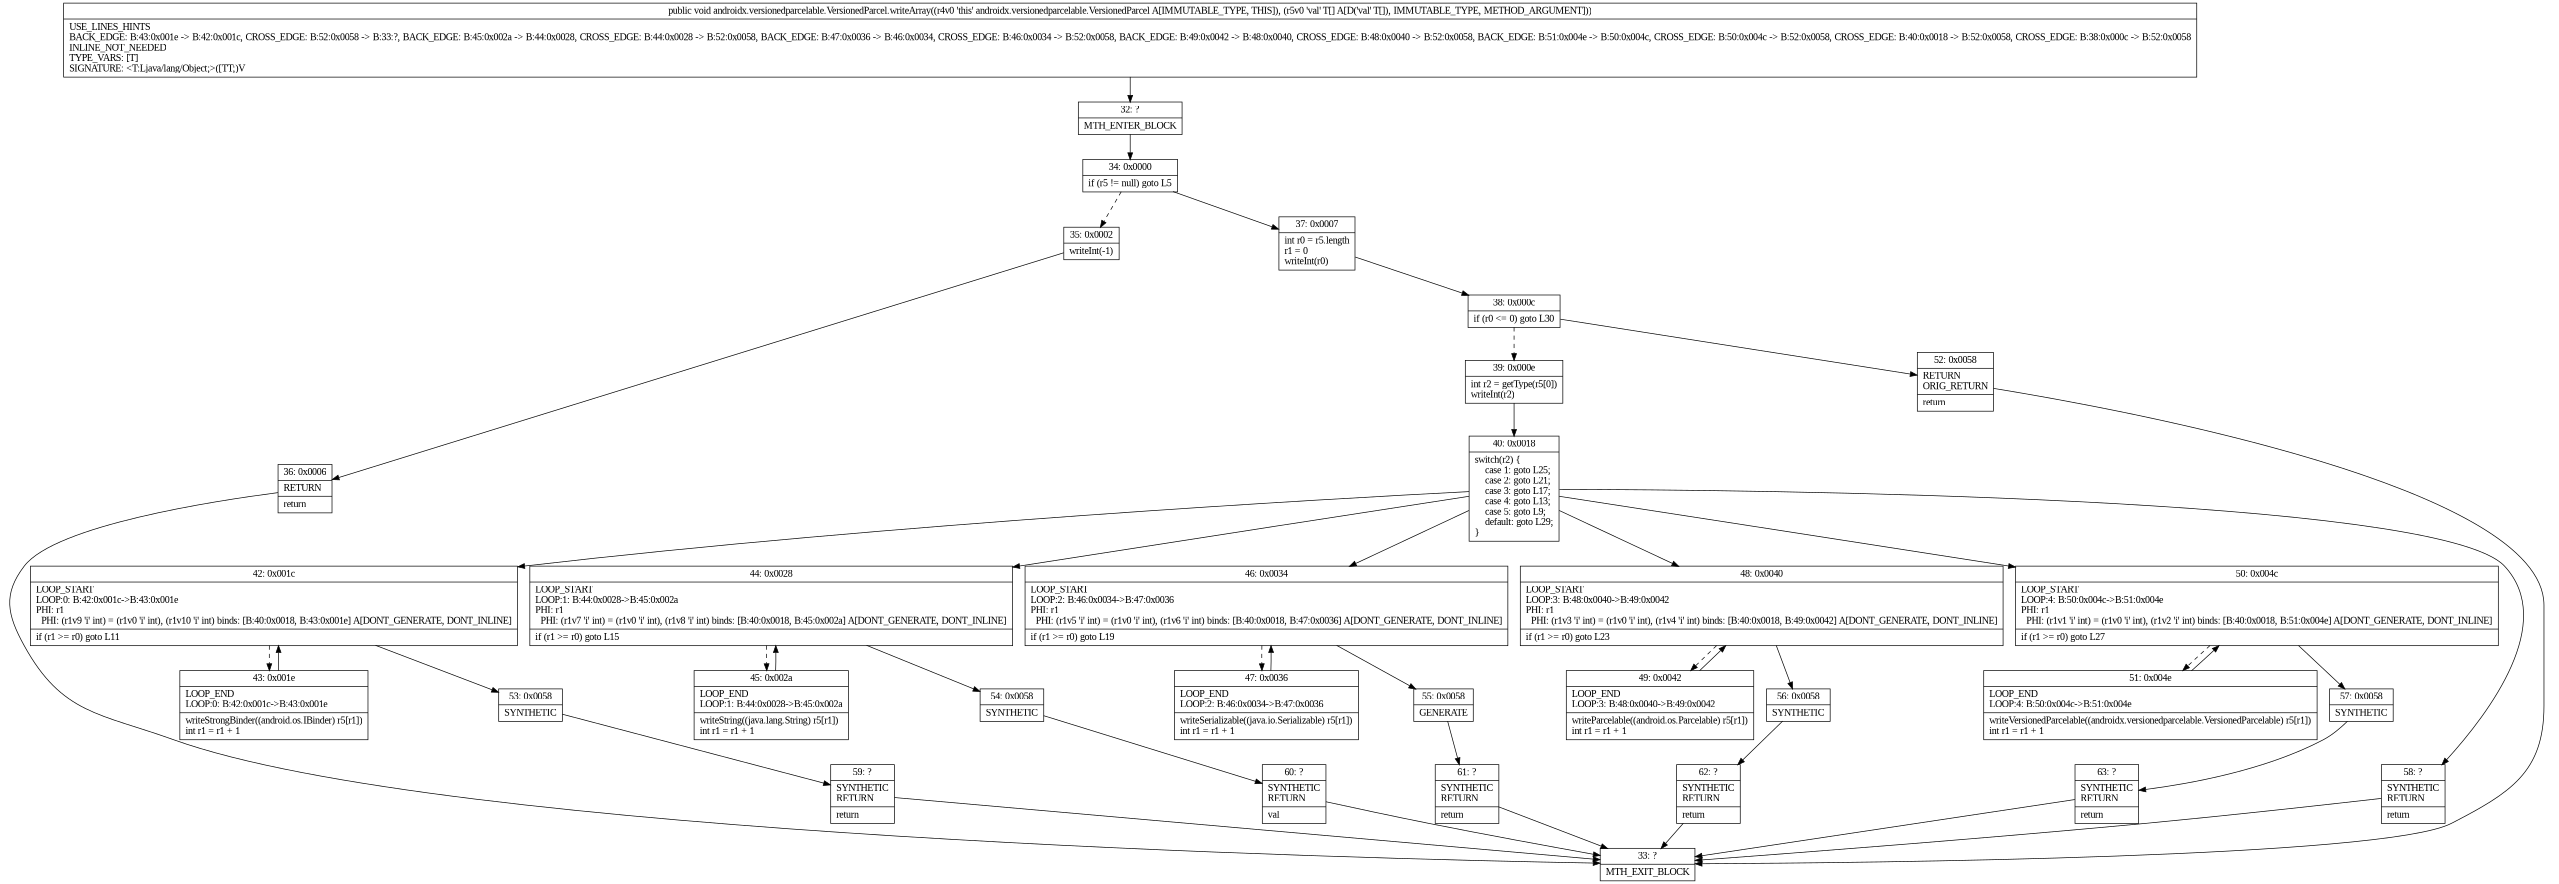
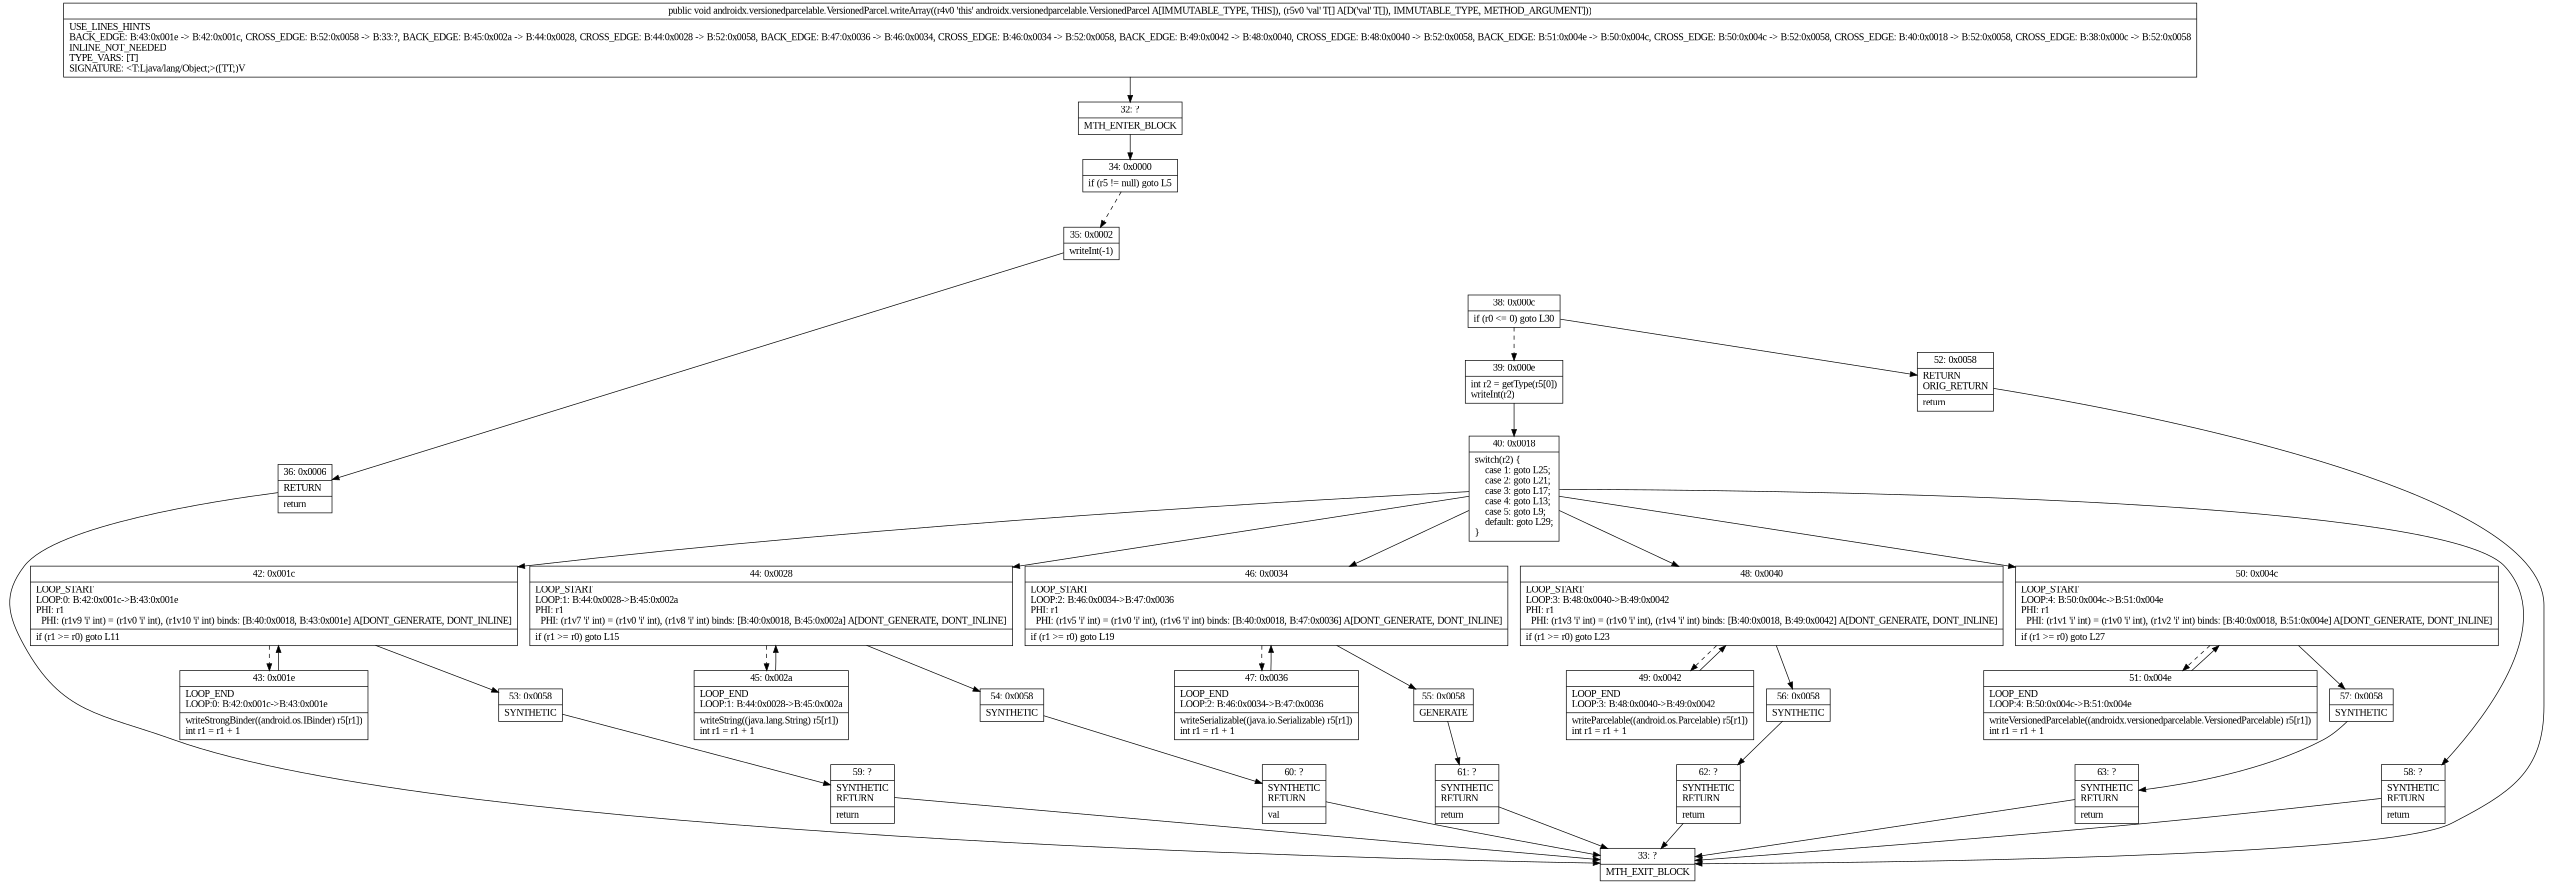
node "37: 0x0007": removed
